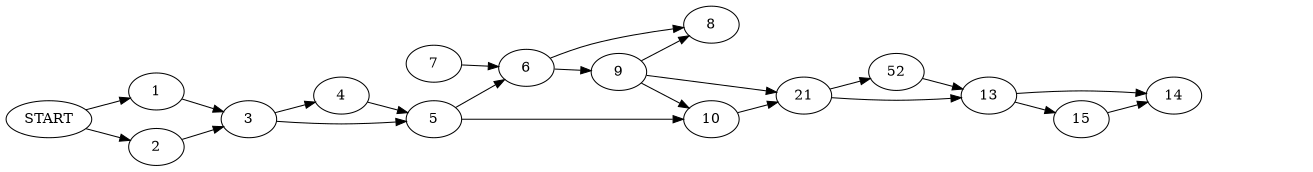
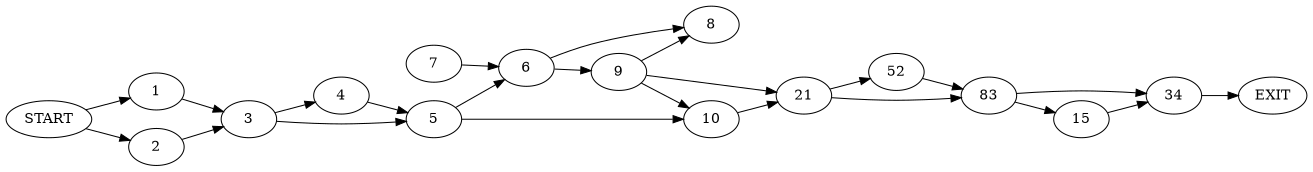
node "13": label "13" -> "83"
node "14": label "14" -> "34"
node "EXIT": added
